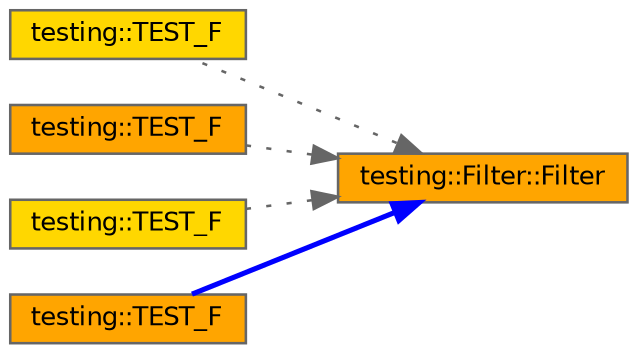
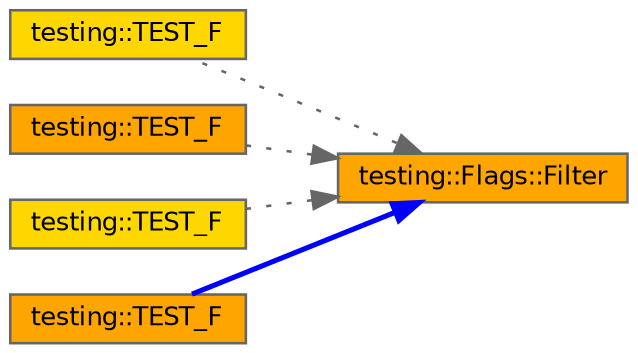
node "testing::Filter::Filter": label "testing::Filter::Filter" -> "testing::Flags::Filter"
